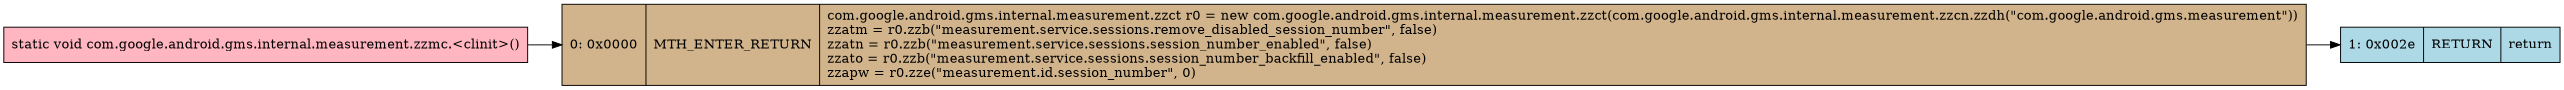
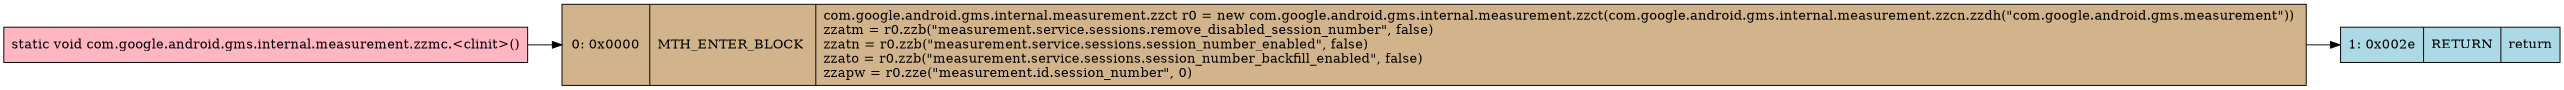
node "0: 0x0000": text "MTH_ENTER_RETURN" -> "MTH_ENTER_BLOCK"
